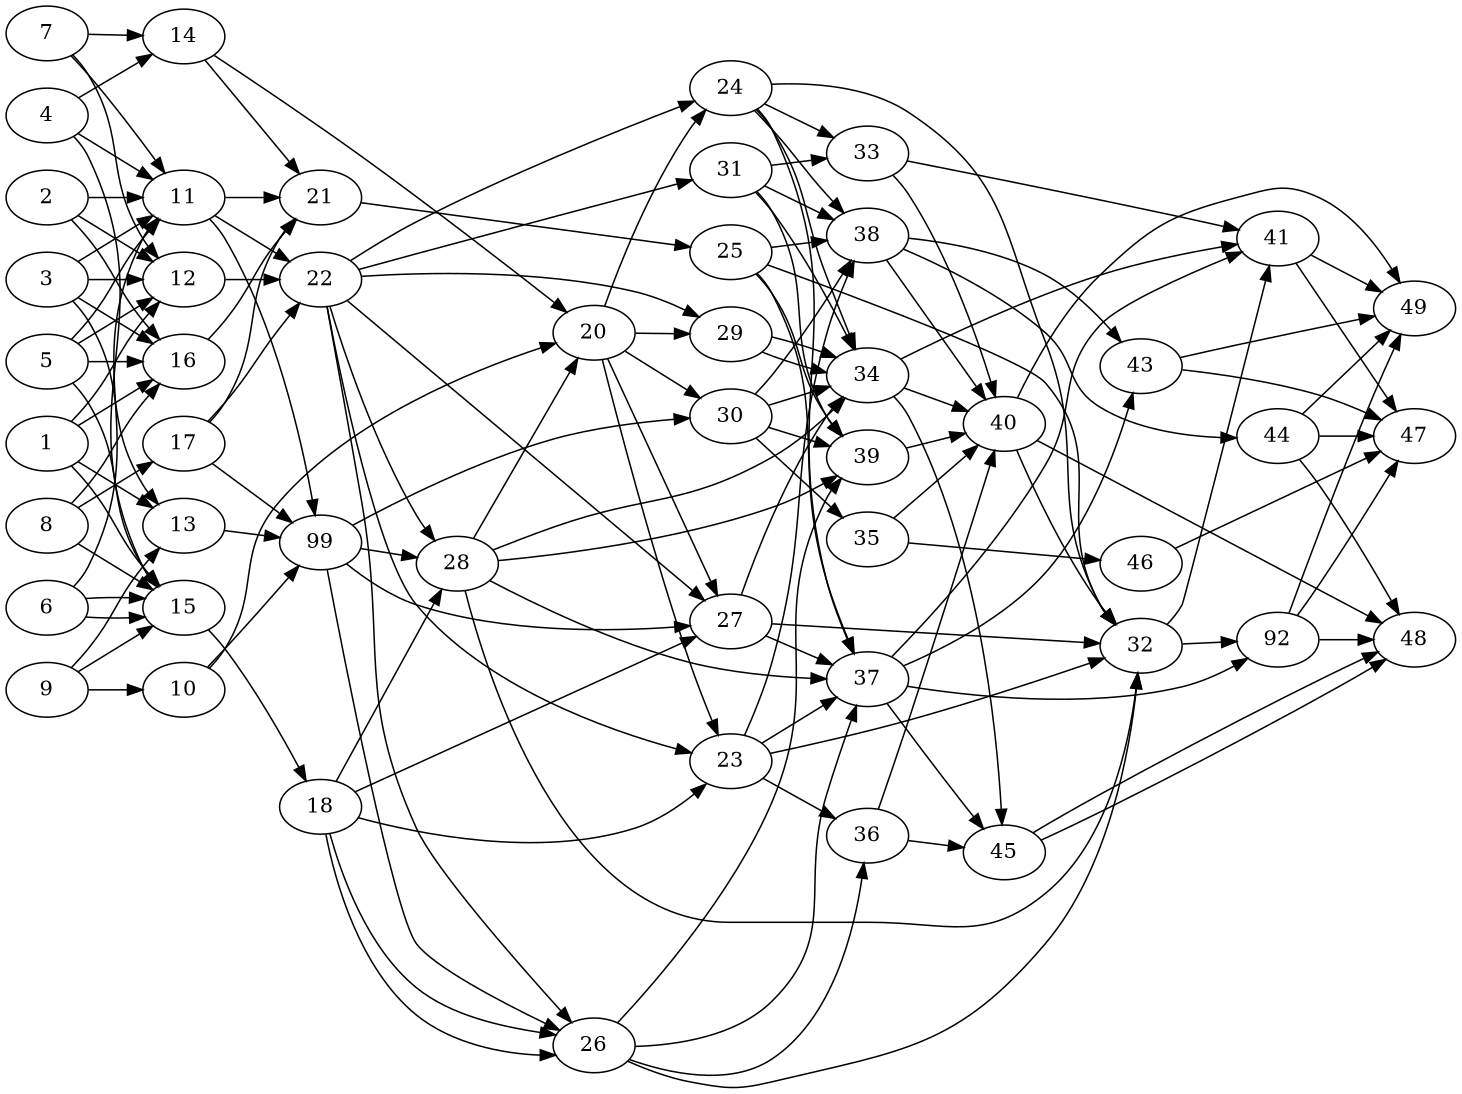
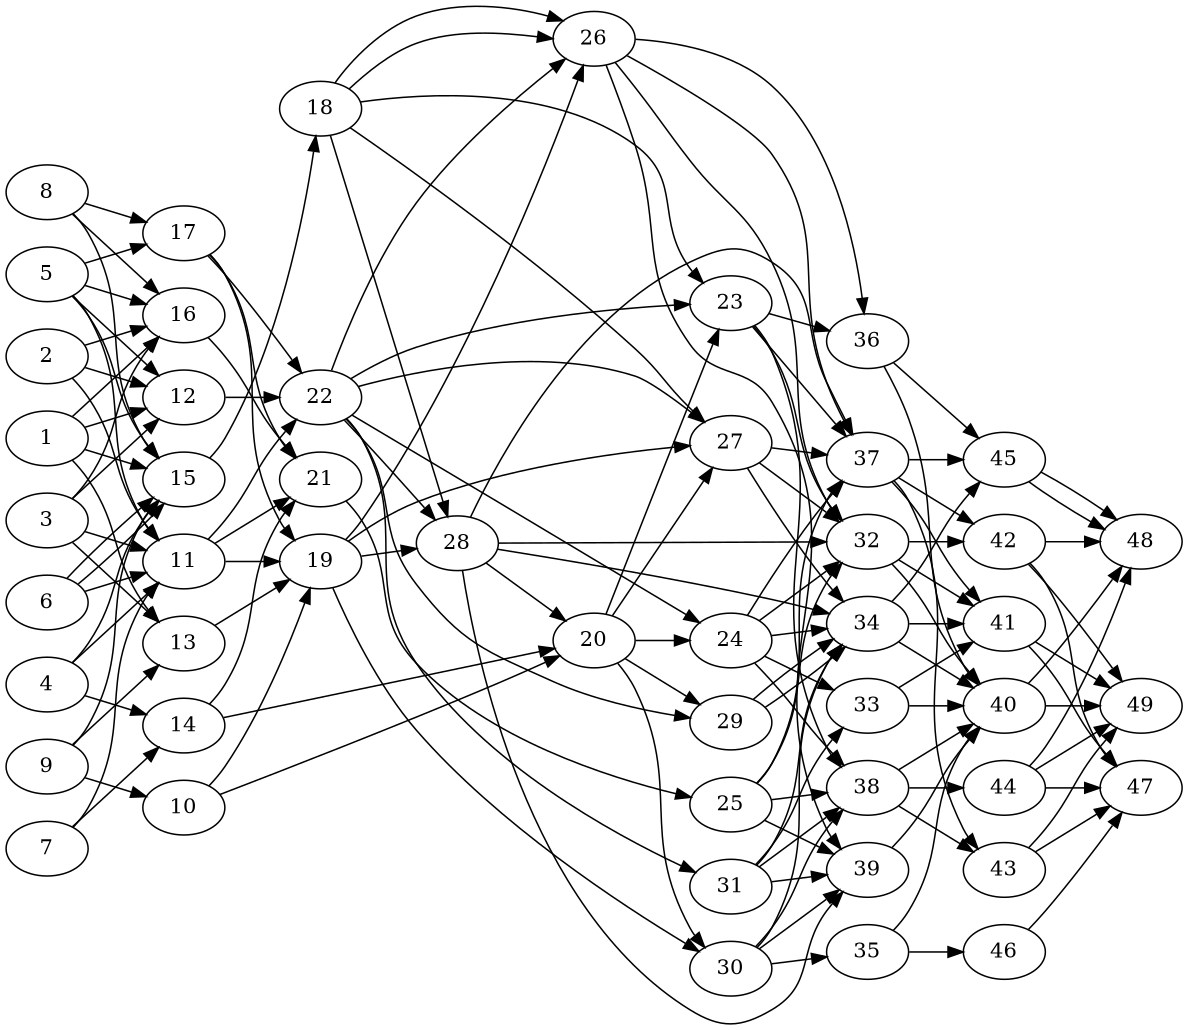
edge "7" -> "12": removed
edge "5" -> "17": added
edge "40" -> "32": reversed
node "99": label "99" -> "19"
node "92": label "92" -> "42"
